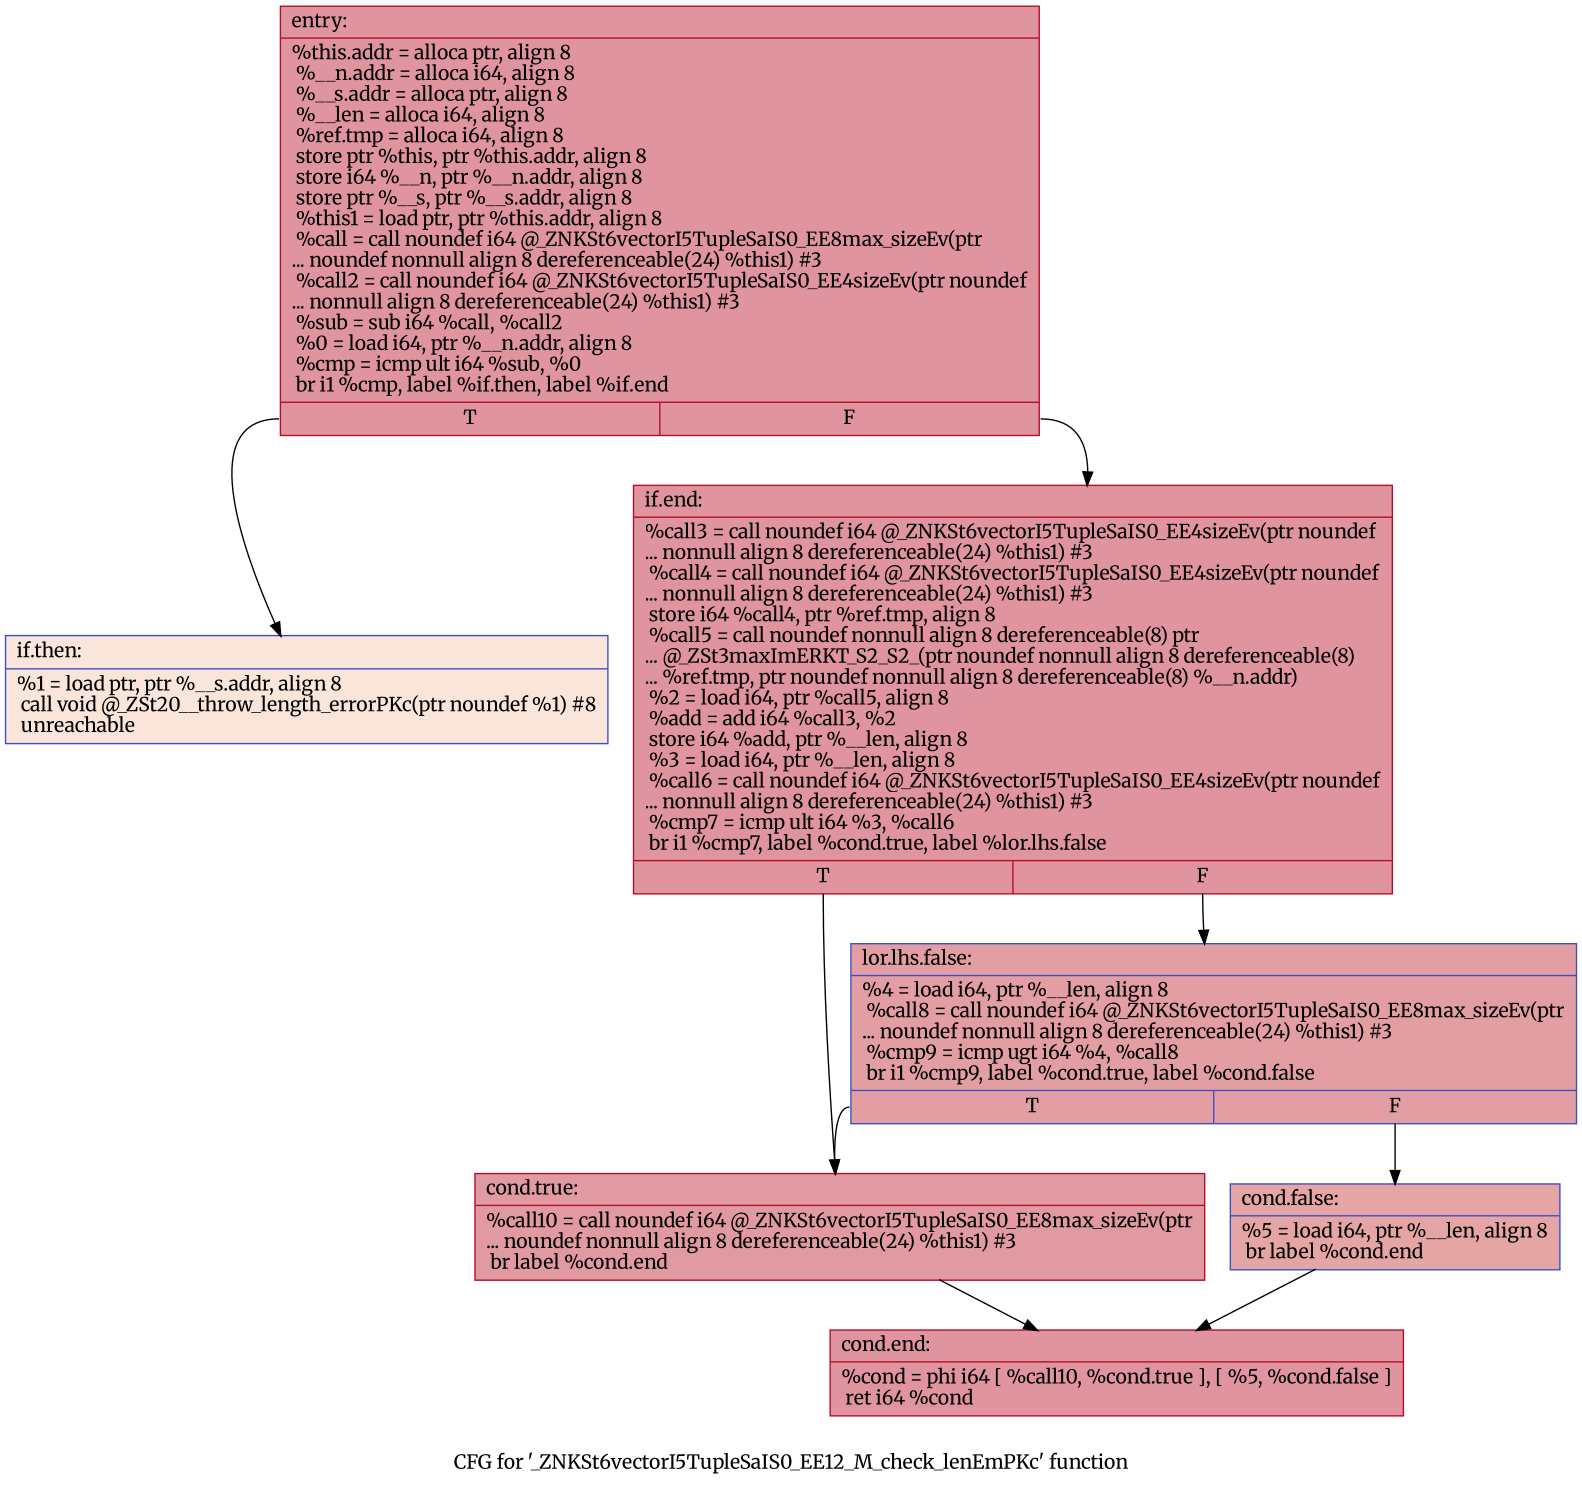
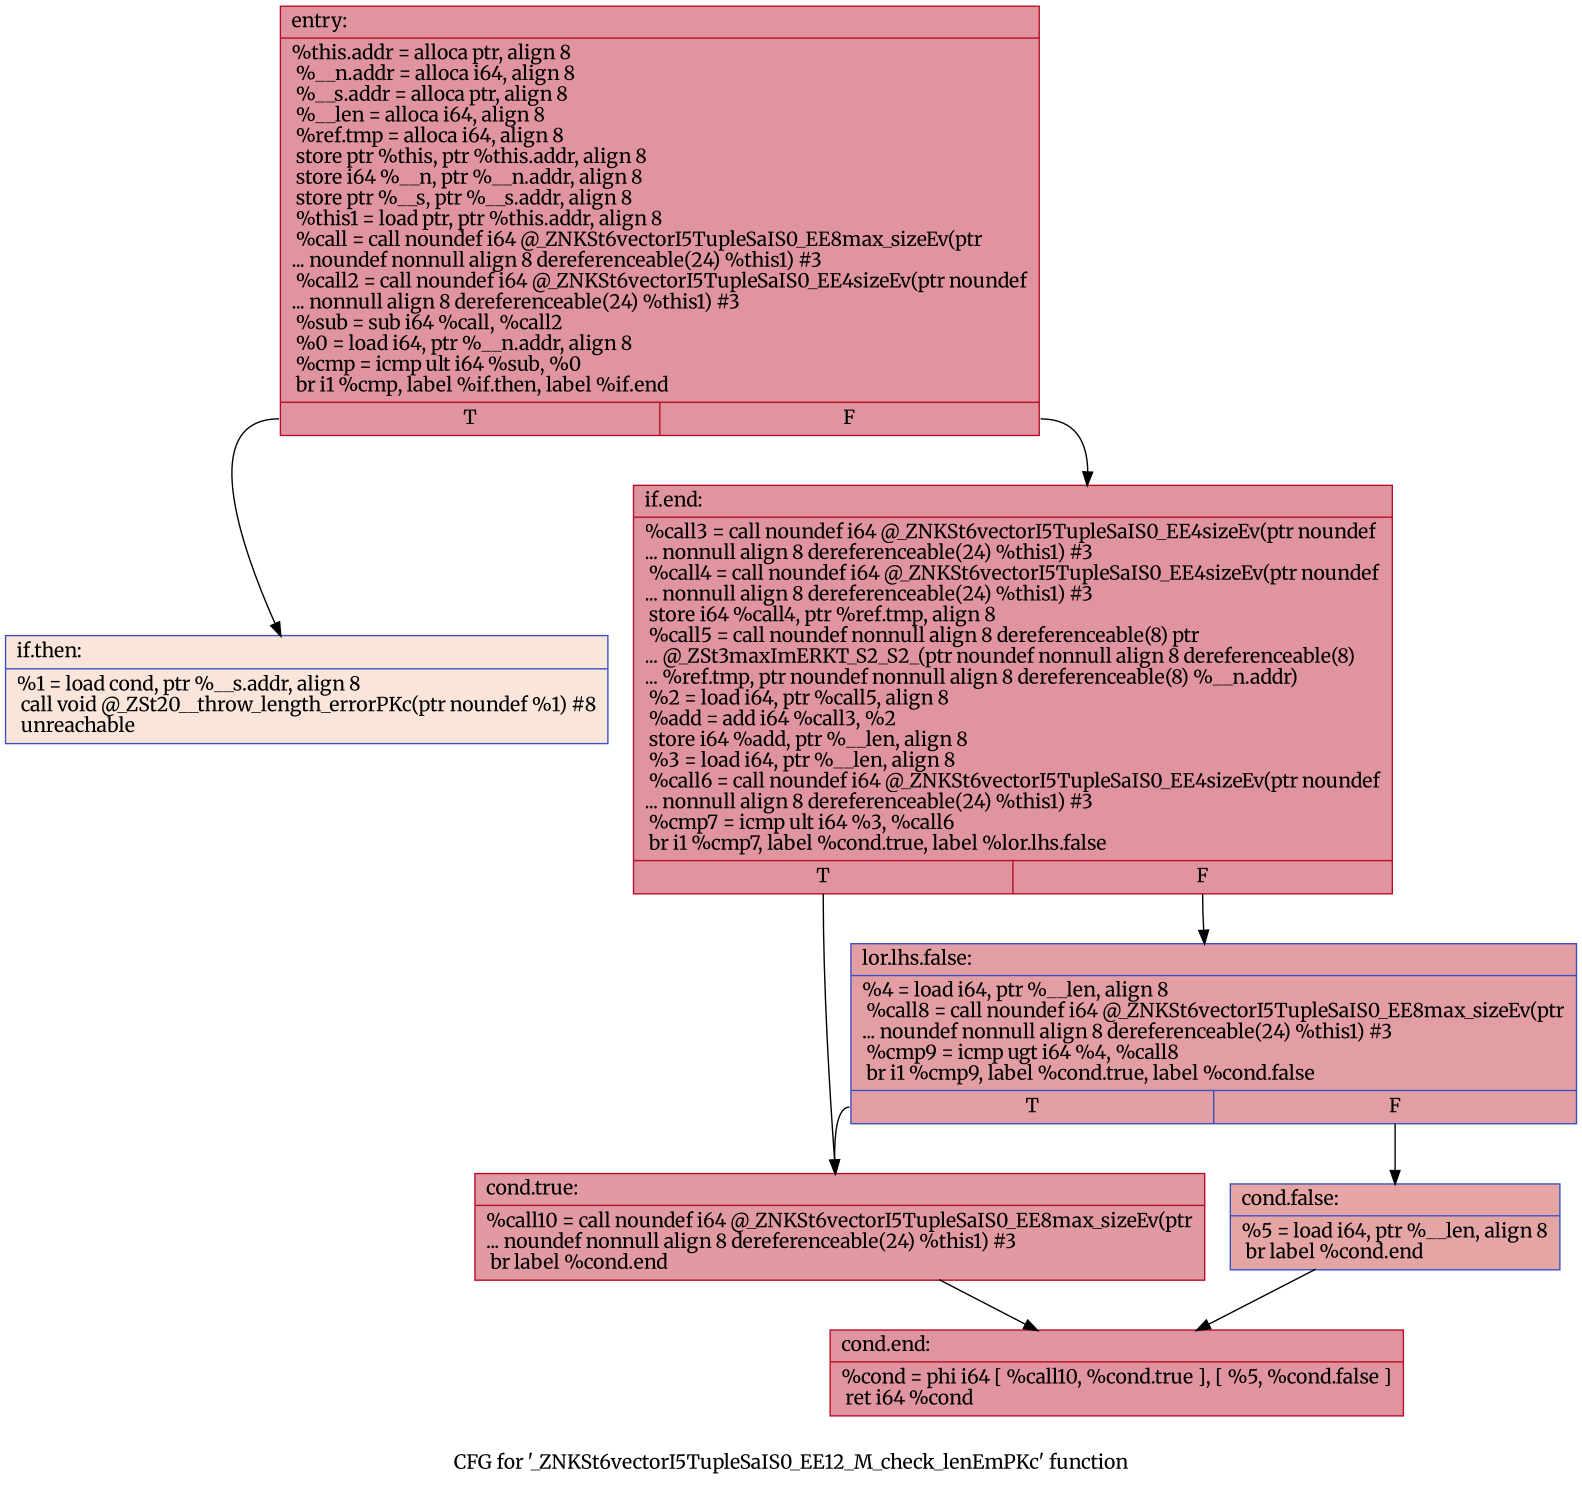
node "if.then:": text "%1 = load ptr, ptr %__s.addr, align 8" -> "%1 = load cond, ptr %__s.addr, align 8"
